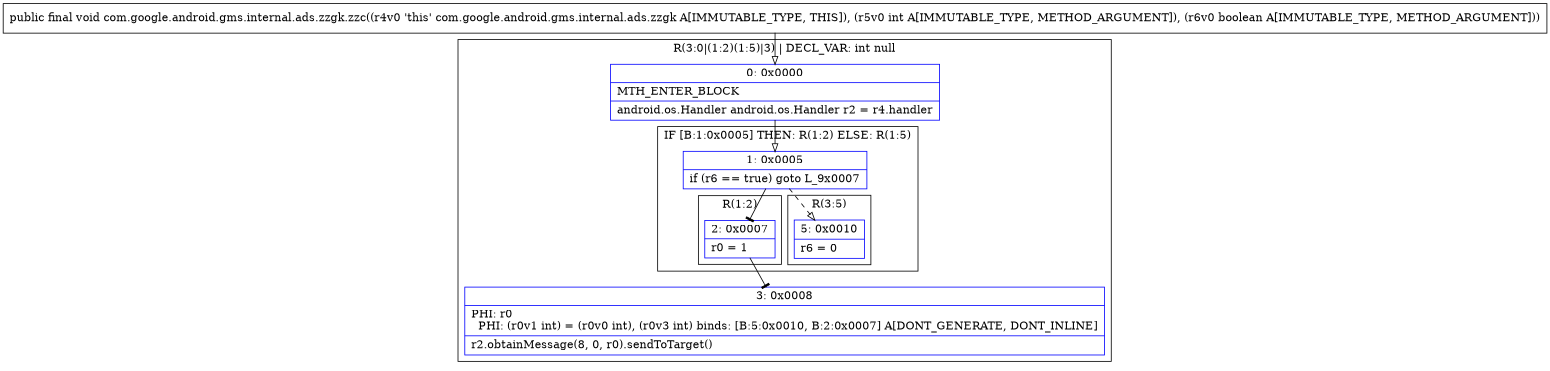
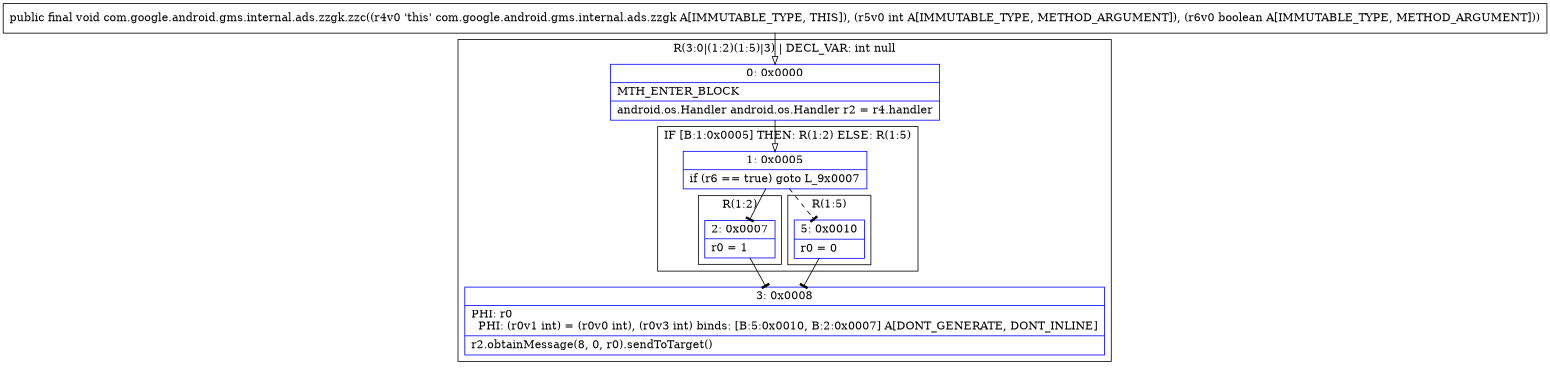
edge "1: 0x0005" -> "5: 0x0010": arrowhead onormal -> tee
cluster "R(3:5)": label "R(3:5)" -> "R(1:5)"
node "5: 0x0010": text "r6 = 0" -> "r0 = 0"
edge "5: 0x0010" -> "3: 0x0008": added
